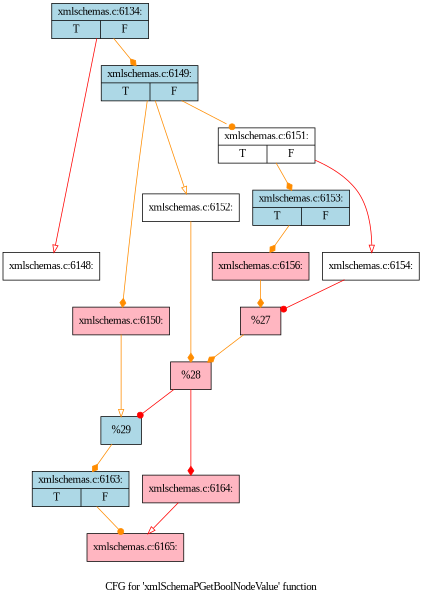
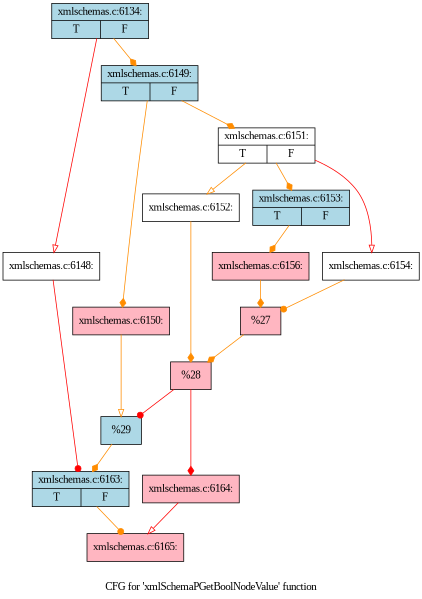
edge "xmlschemas.c:6149:" -> "xmlschemas.c:6151:": arrowhead dot -> diamond
edge "xmlschemas.c:6149:" -> "xmlschemas.c:6152:": now "xmlschemas.c:6151:" -> "xmlschemas.c:6152:"
edge "xmlschemas.c:6154:" -> "%27": color red -> darkorange
edge "xmlschemas.c:6148:" -> "xmlschemas.c:6163:": added
